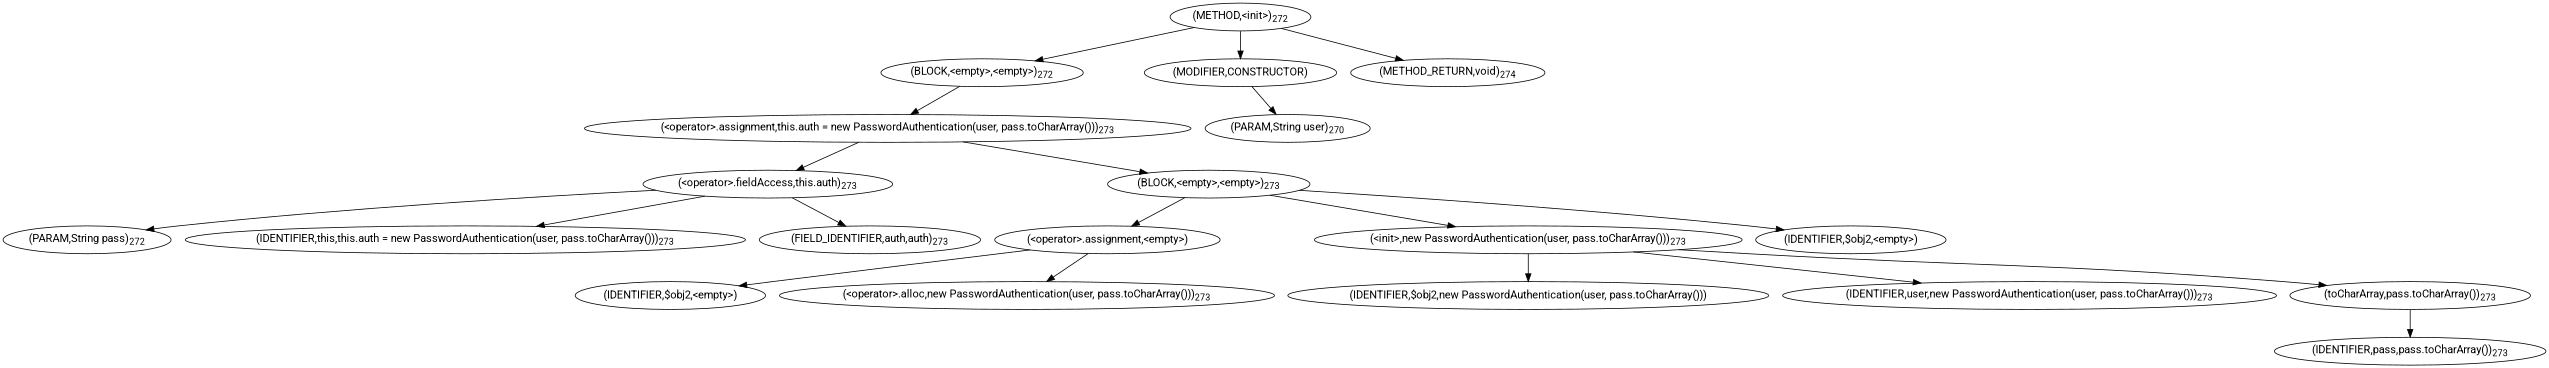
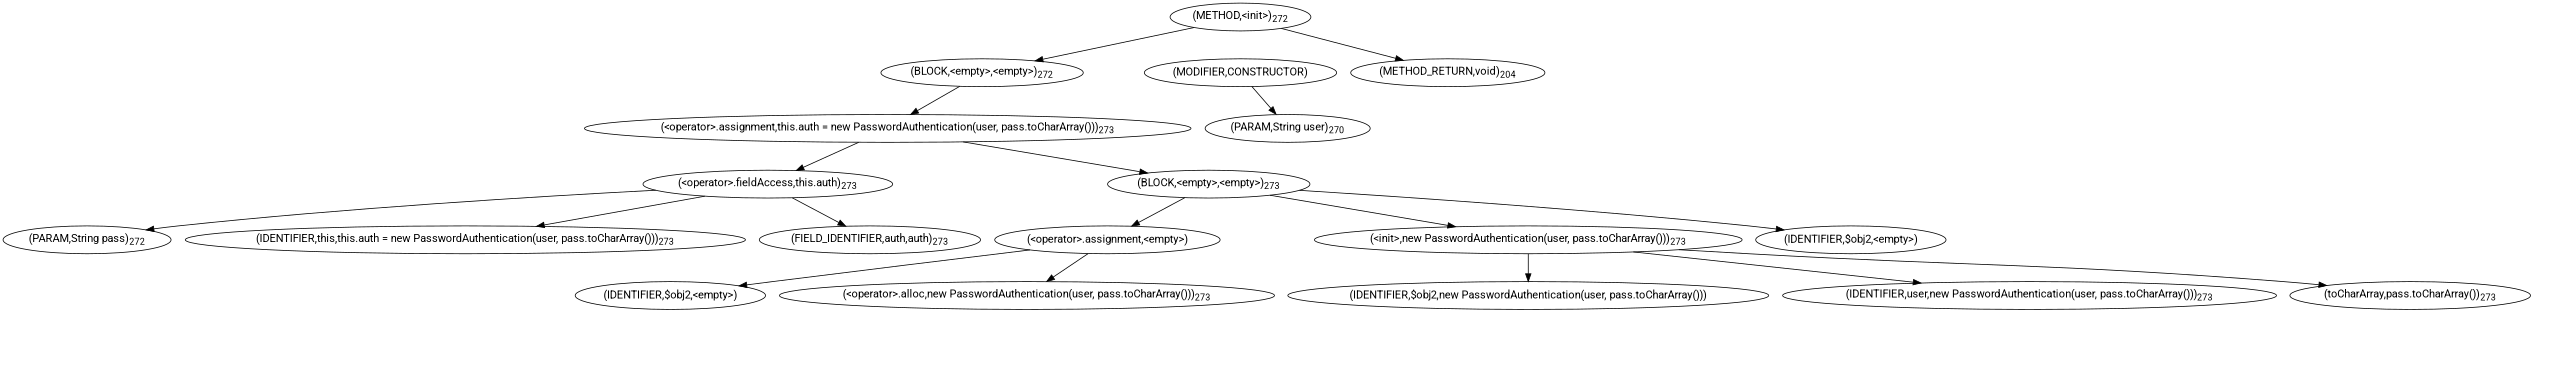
edge "(METHOD,<init>)" -> "(MODIFIER,CONSTRUCTOR)": removed
node "(METHOD_RETURN,void)": text "274" -> "204"
node "(IDENTIFIER,pass,pass.toCharArray())": removed
